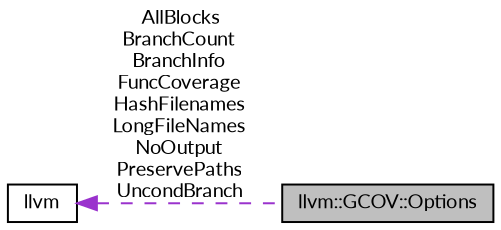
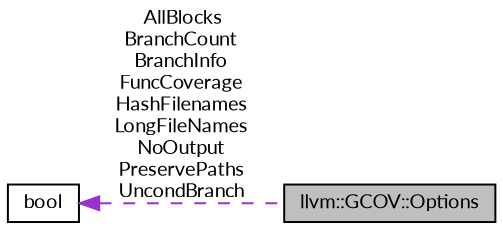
node "llvm": label "llvm" -> "bool"
